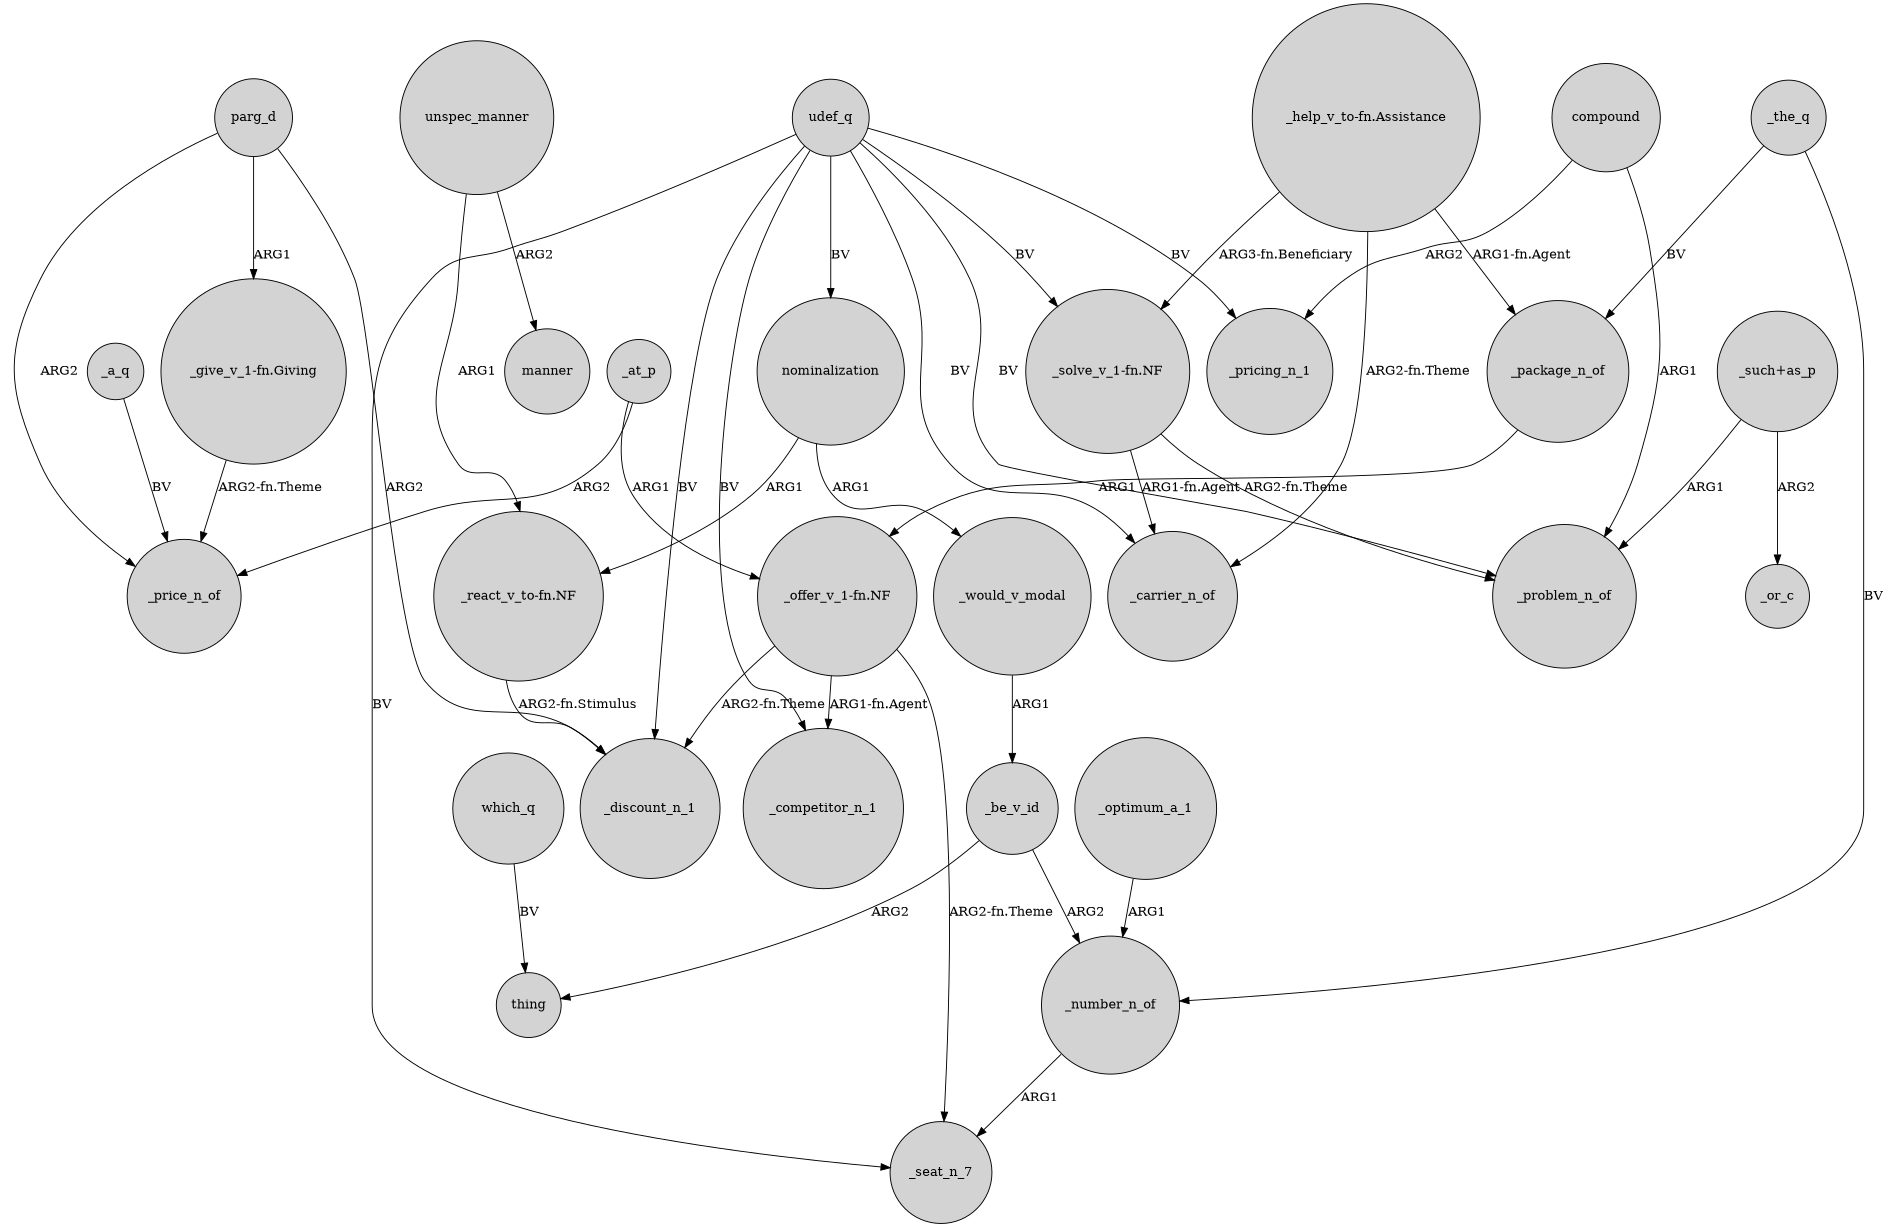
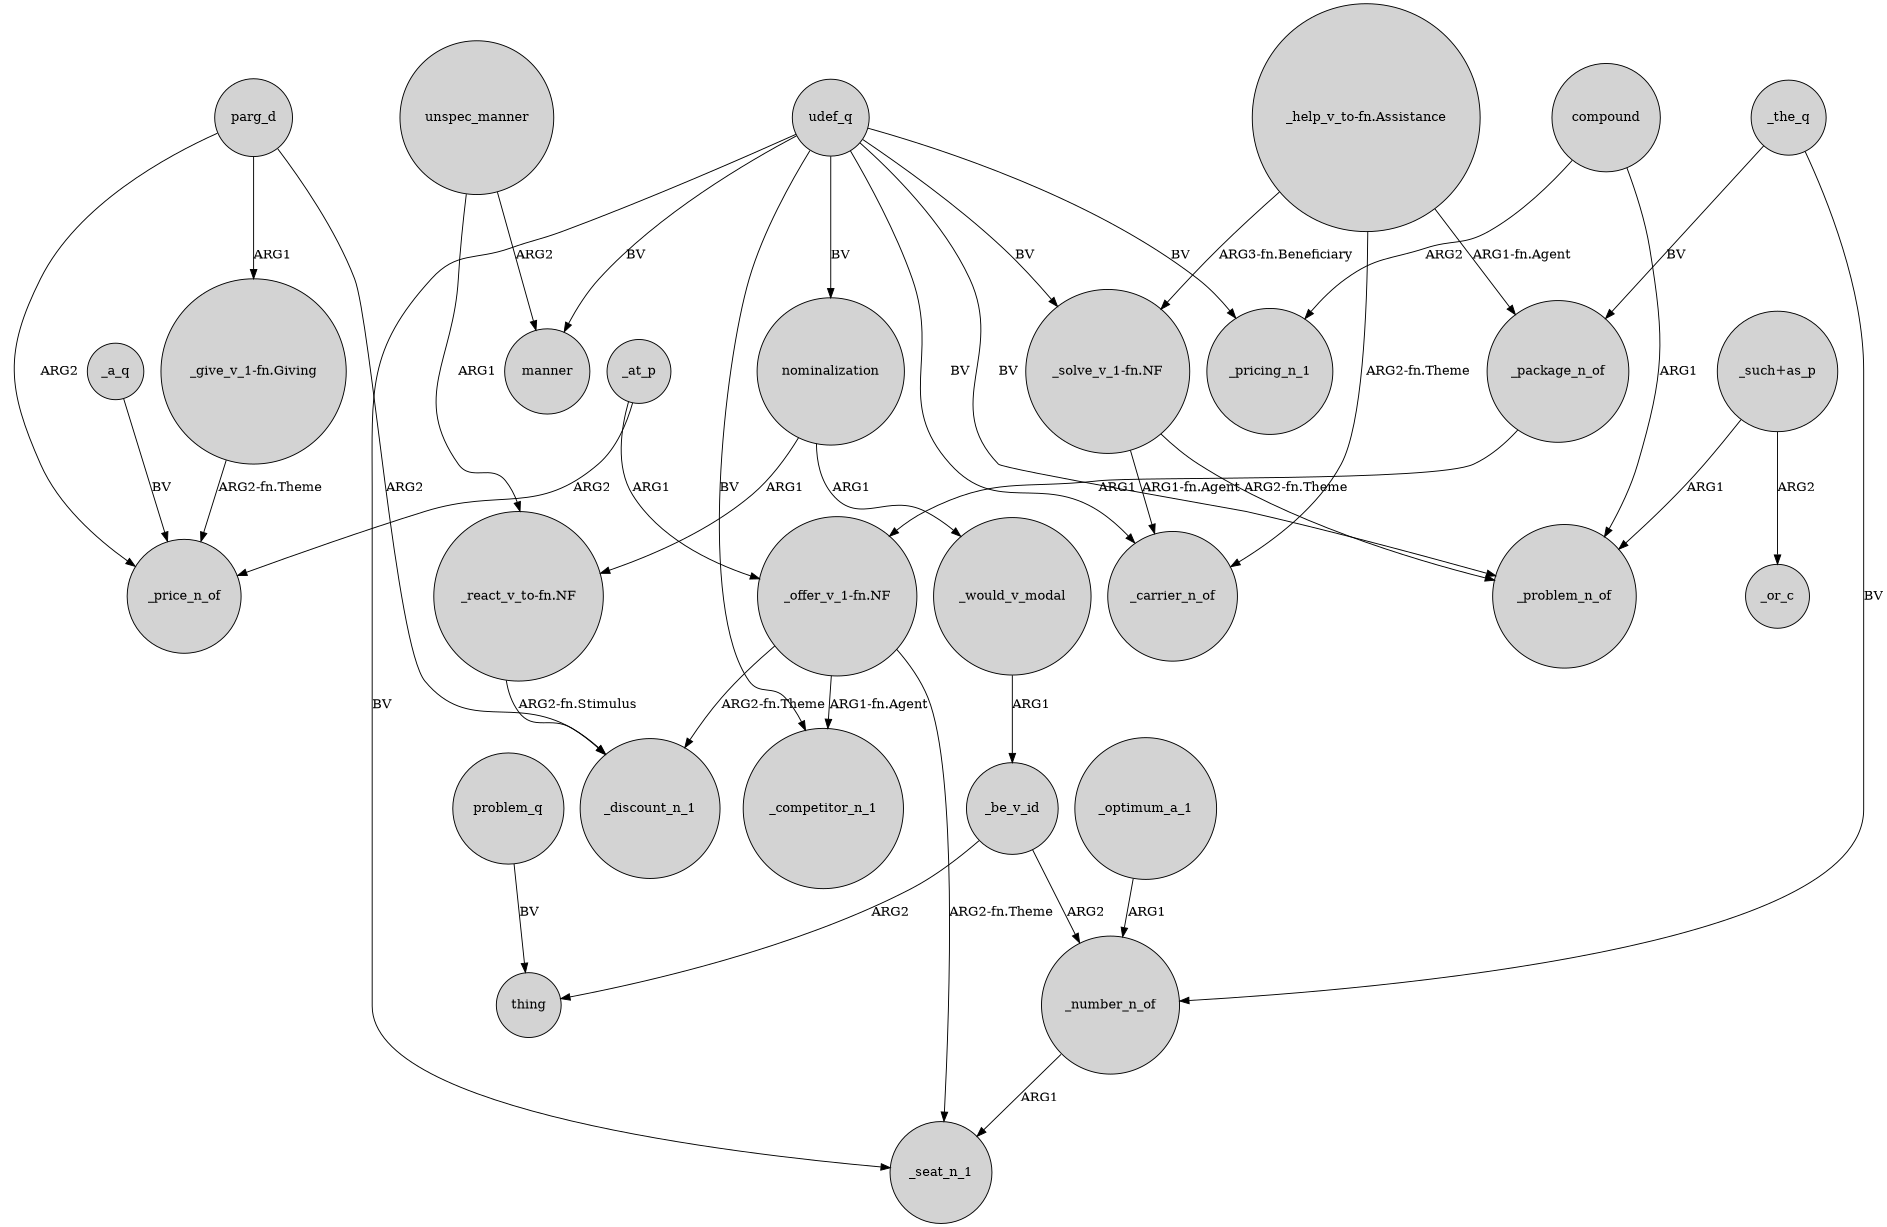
edge "udef_q" -> "_discount_n_1": now "udef_q" -> "manner"
node "which_q": label "which_q" -> "problem_q"
node "_seat_n_7": label "_seat_n_7" -> "_seat_n_1"
